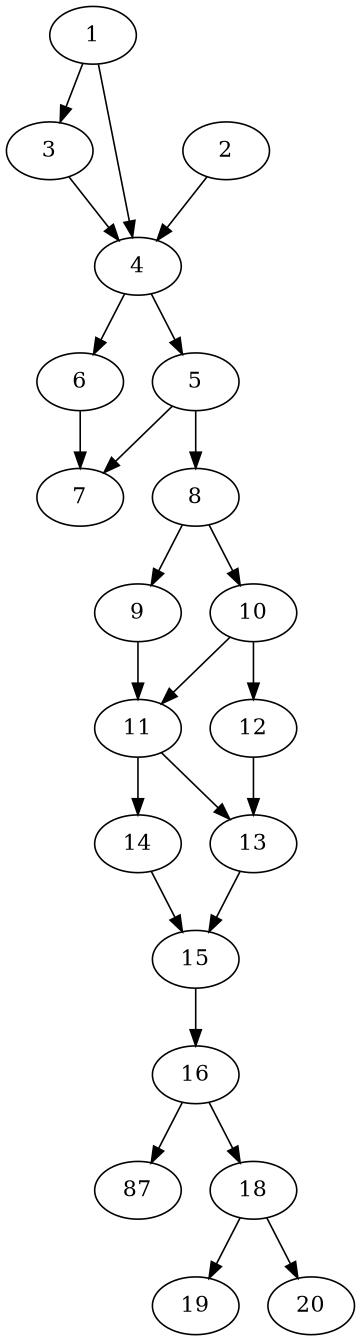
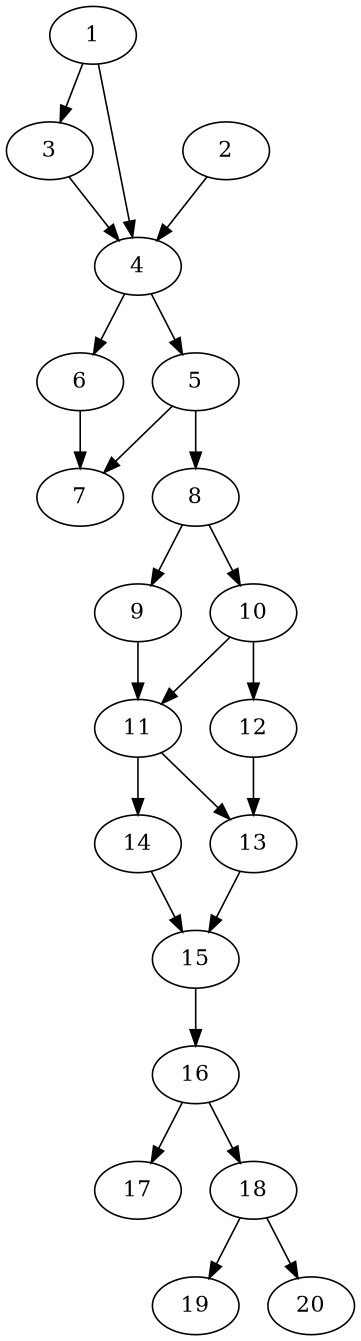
node "87": label "87" -> "17"
